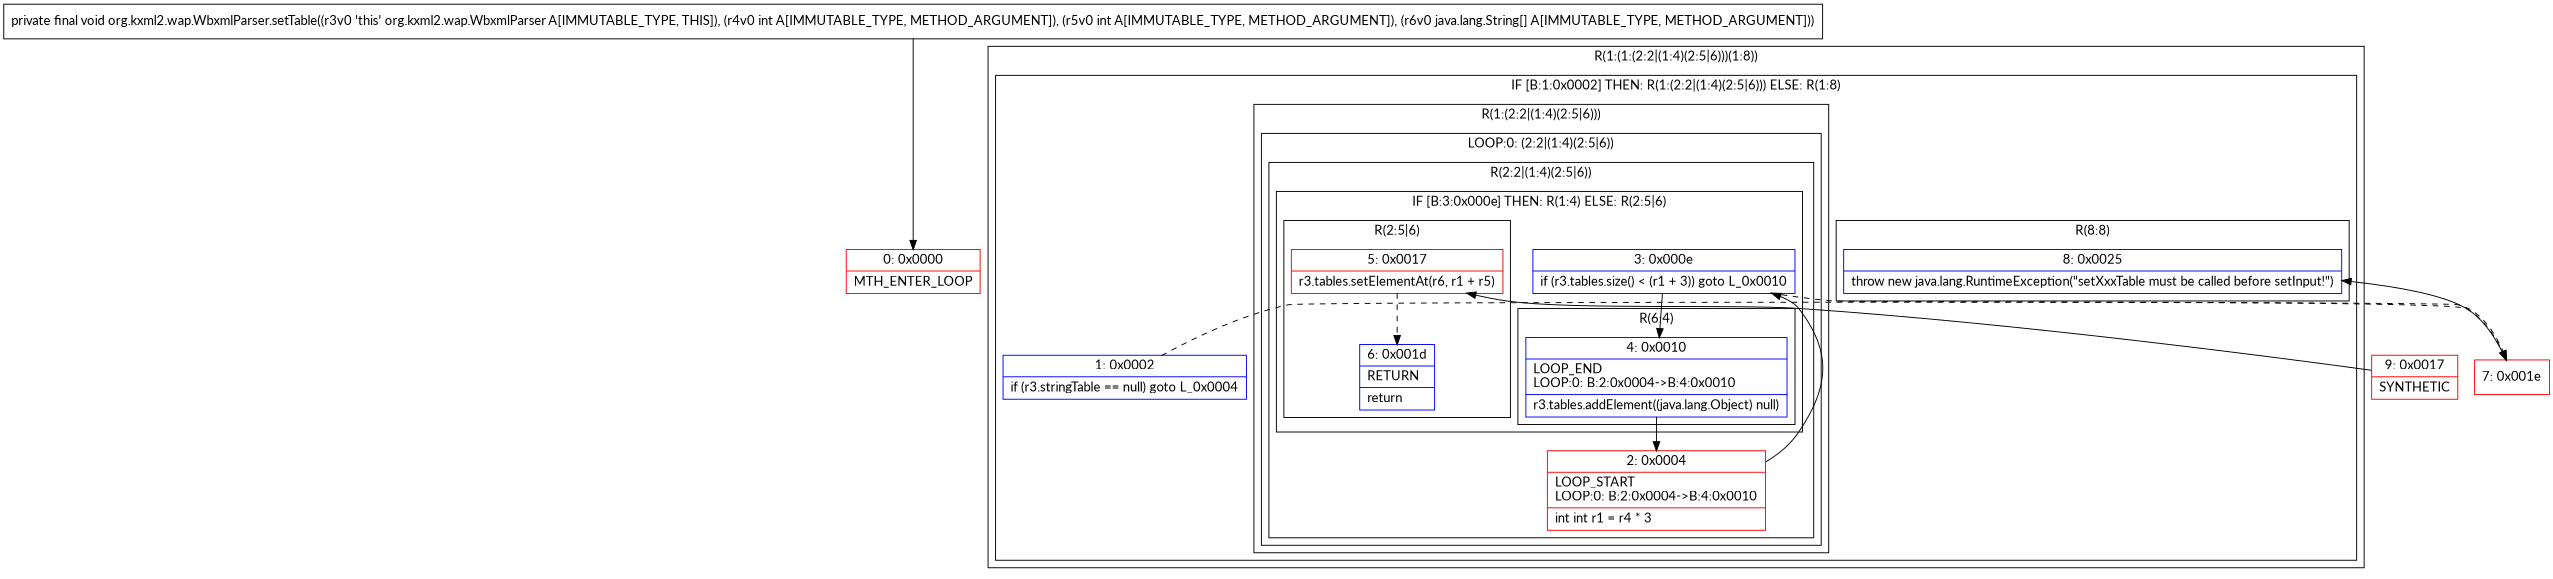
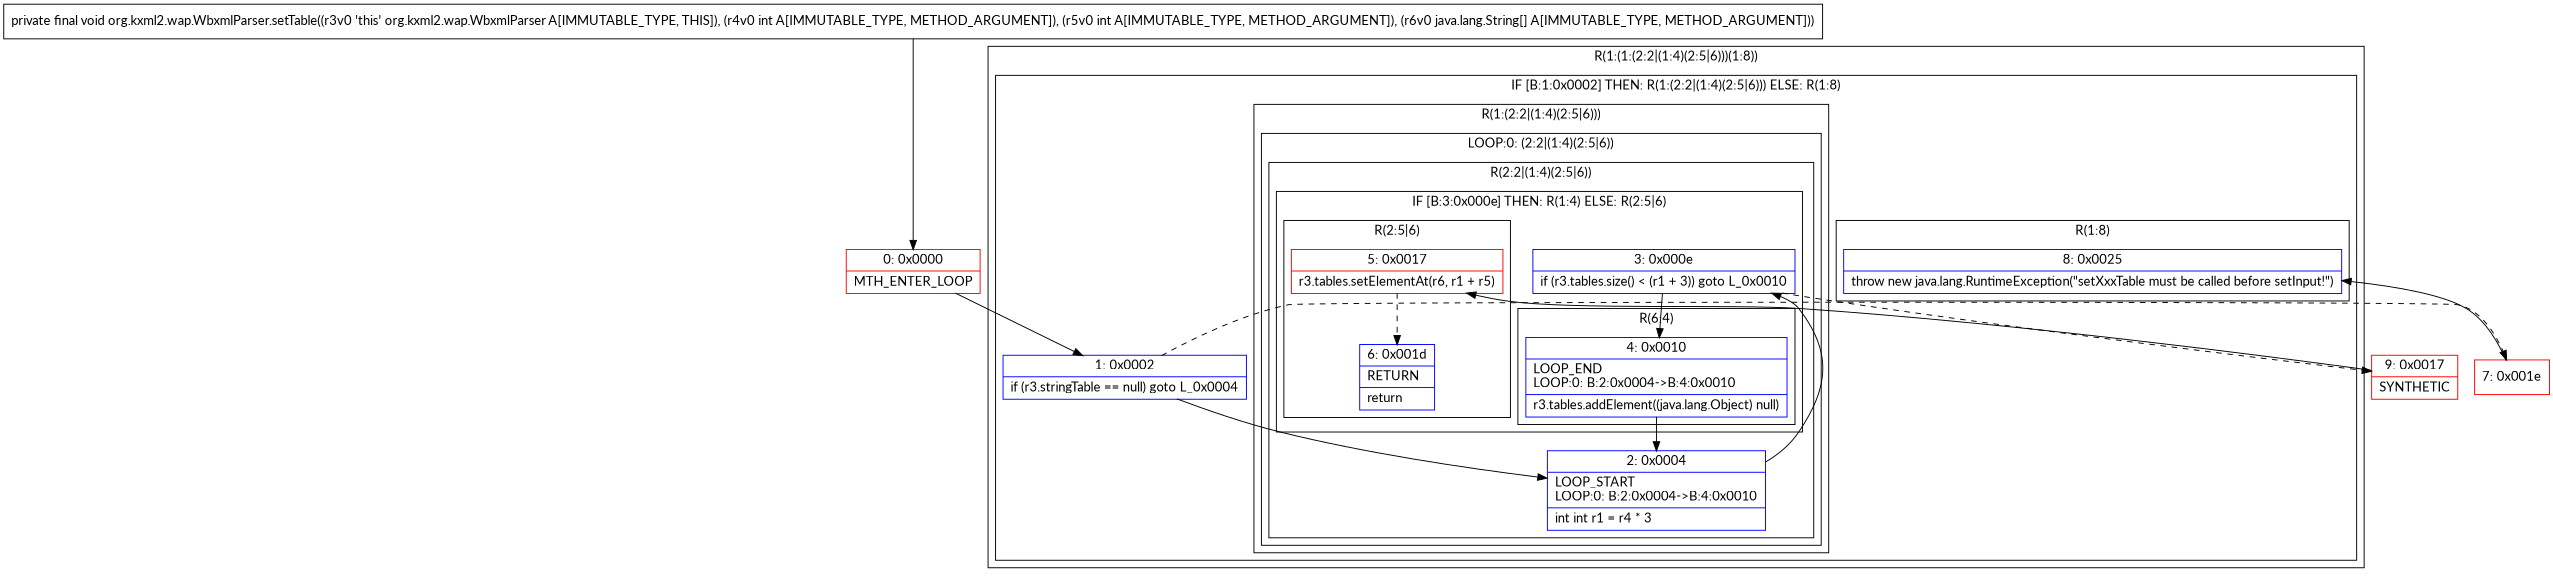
cluster "R(8:8)": label "R(8:8)" -> "R(1:8)"
edge "3: 0x000e" -> "7: 0x001e": now "3: 0x000e" -> "9: 0x0017"
edge "0: 0x0000" -> "1: 0x0002": added
edge "1: 0x0002" -> "2: 0x0004": added
node "2: 0x0004": color red -> blue
